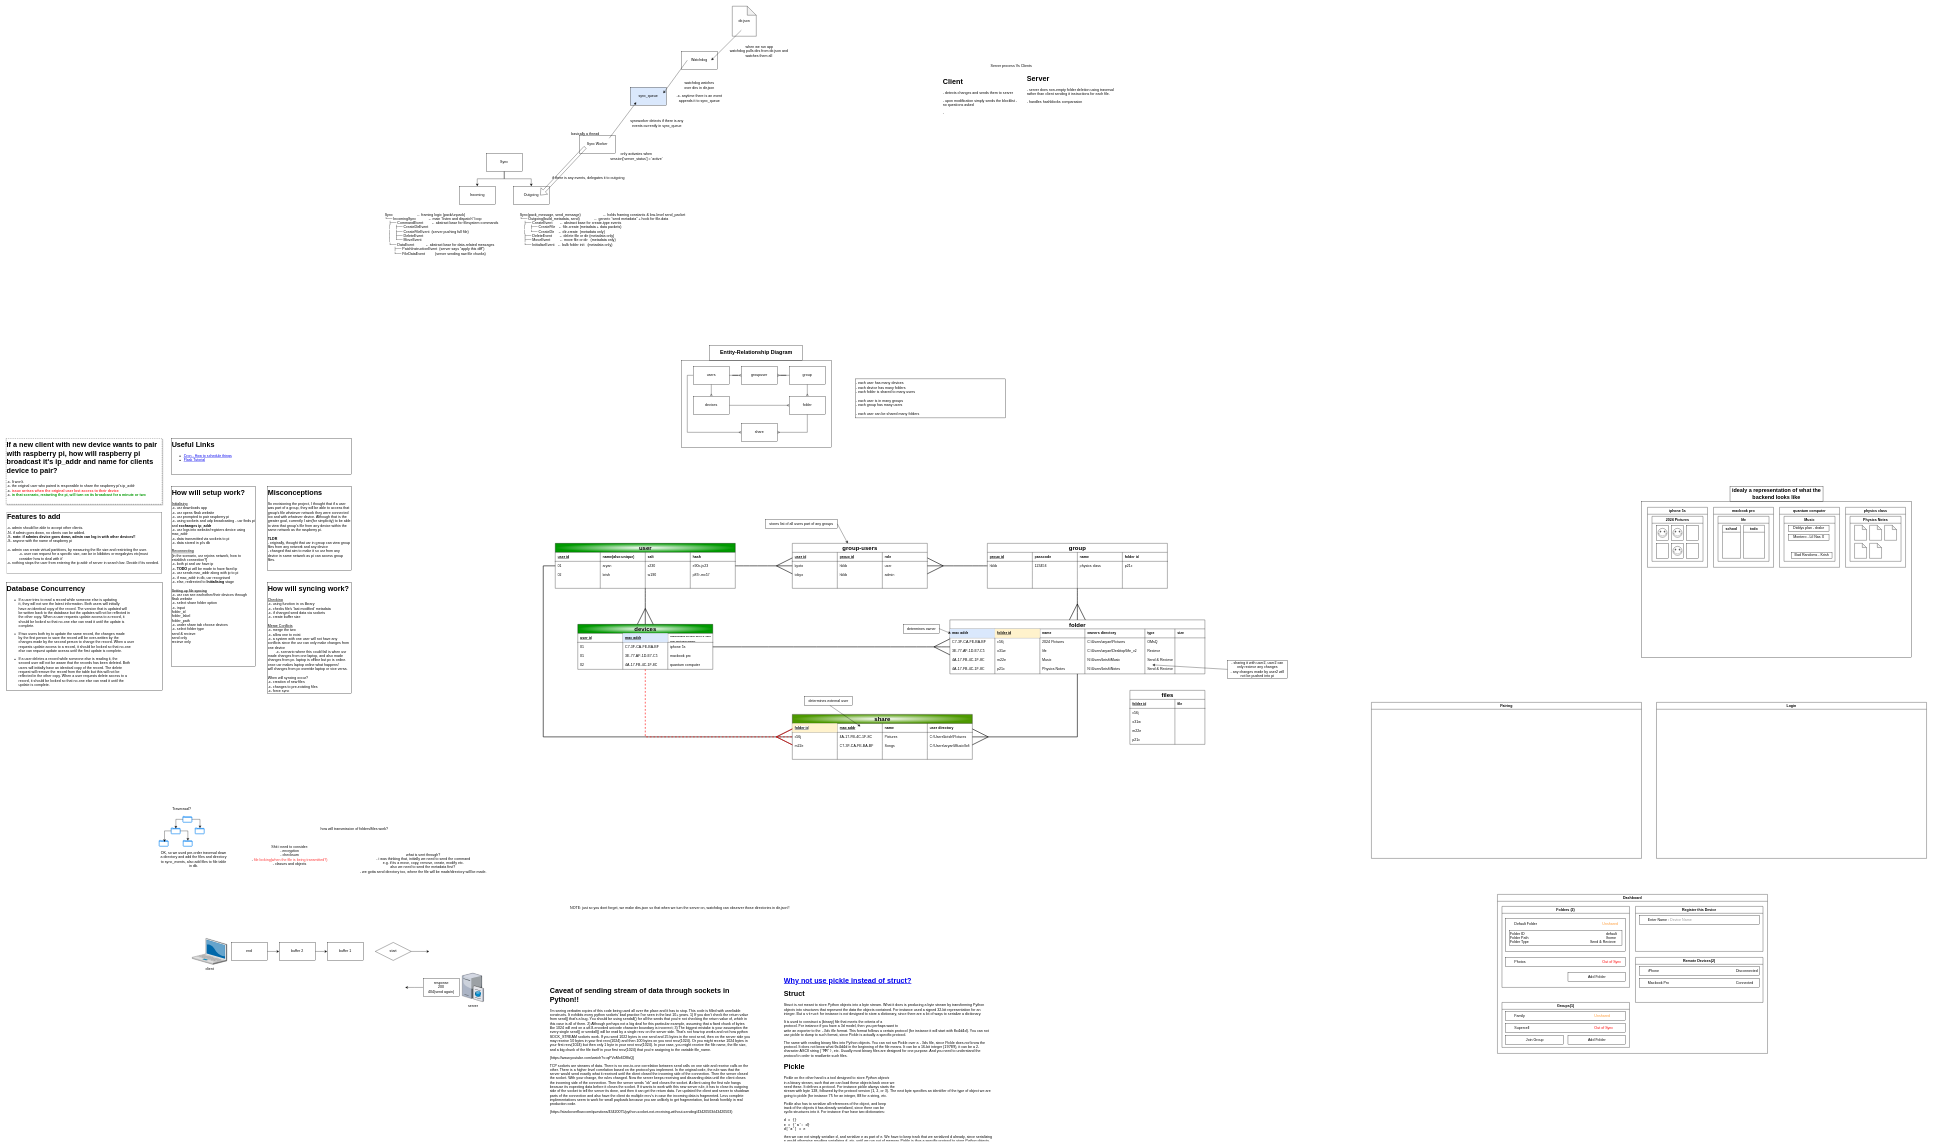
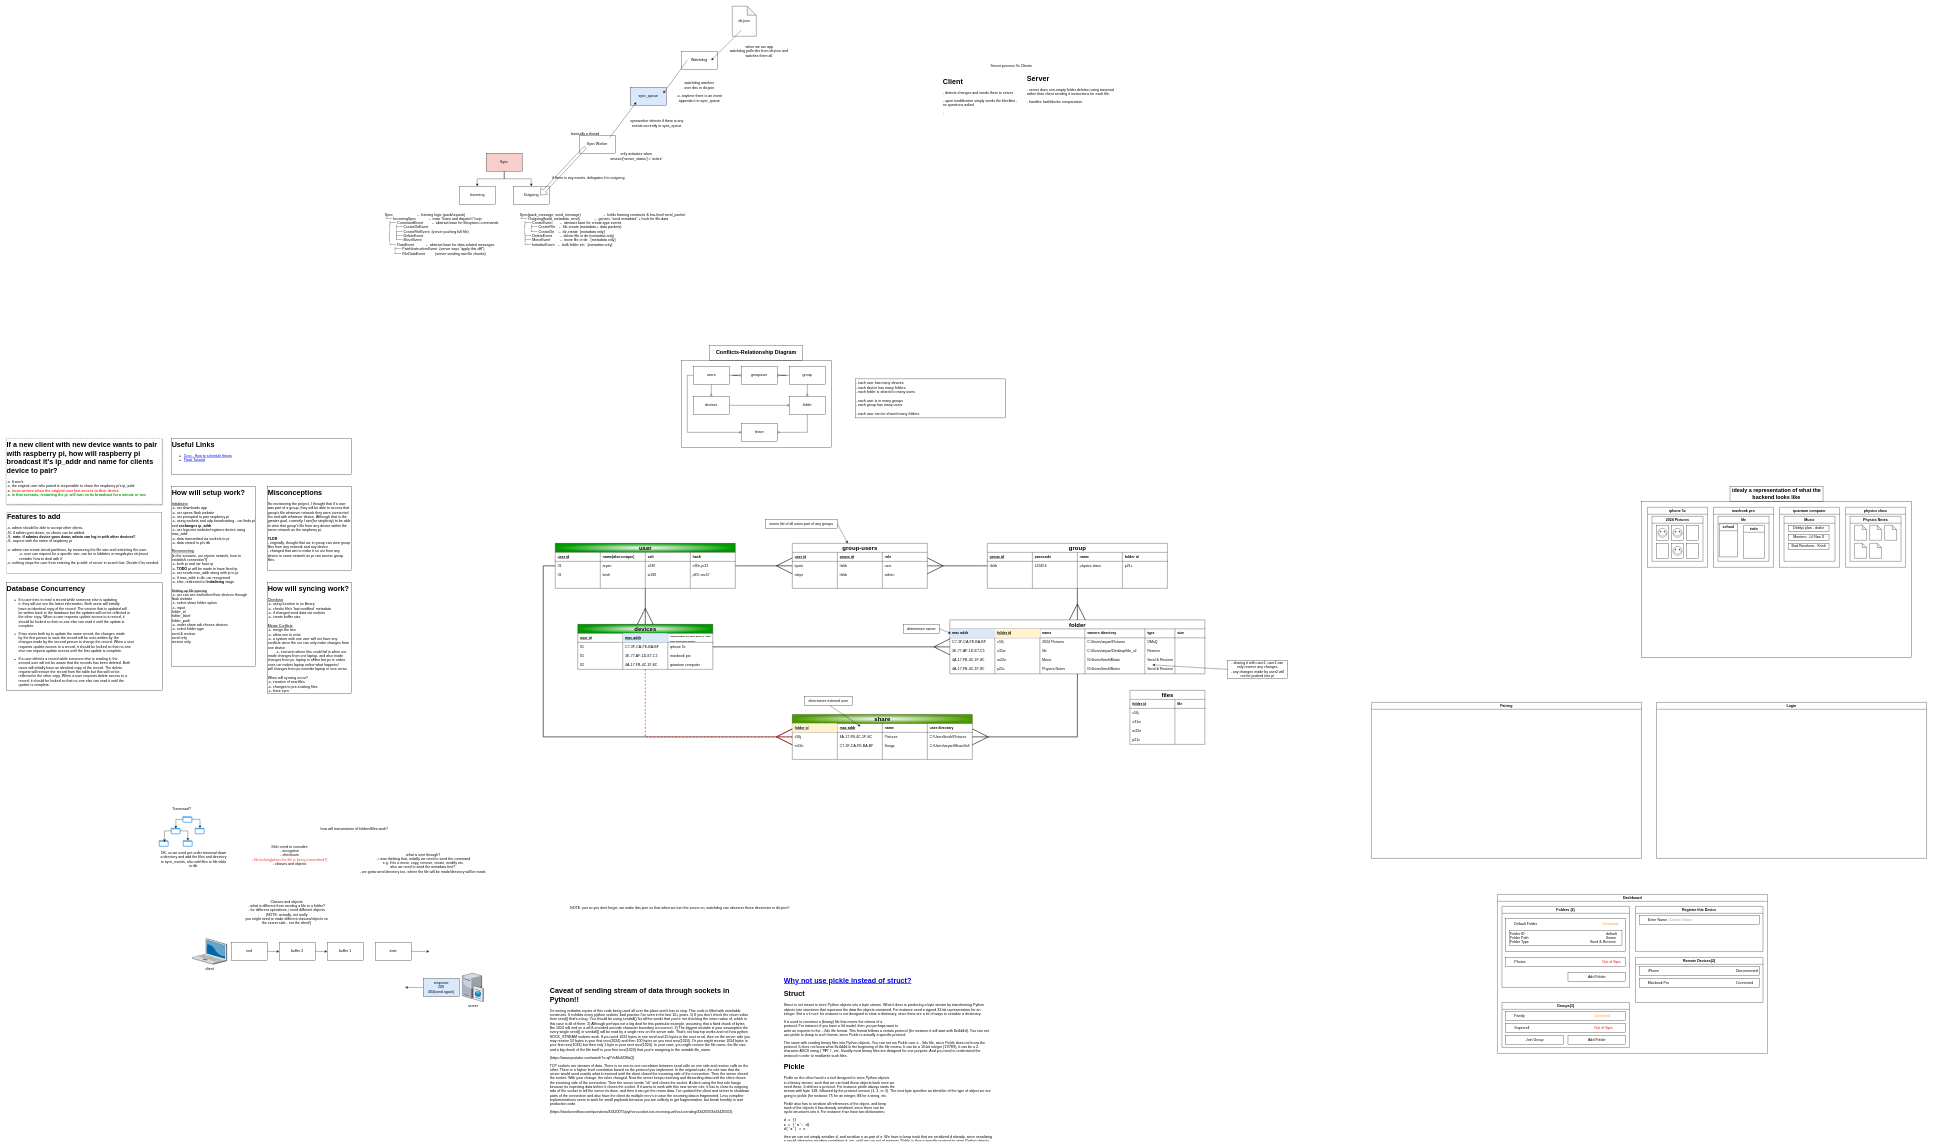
node "Sync": fillcolor #ffffff -> #f8cecc
node "Entity-Relationship Diagram": label "Entity-Relationship Diagram" -> "Conflicts-Relationship Diagram"
node "school": moved (1731, 542) -> (1728, 540)
node "Bad Randoms - Krish": moved (1811, 555) -> (1808, 546)
node "Classes and objects - what is different from sending a file to a folder? - for different operations, i need different objects (NOTE: actually, not really you might need to make different classes/objects on the server side - not the client!)": added
node "start": shape diamond -> rectangle
node "response 200 404(send again)": fillcolor #ffffff -> #dae8fc
